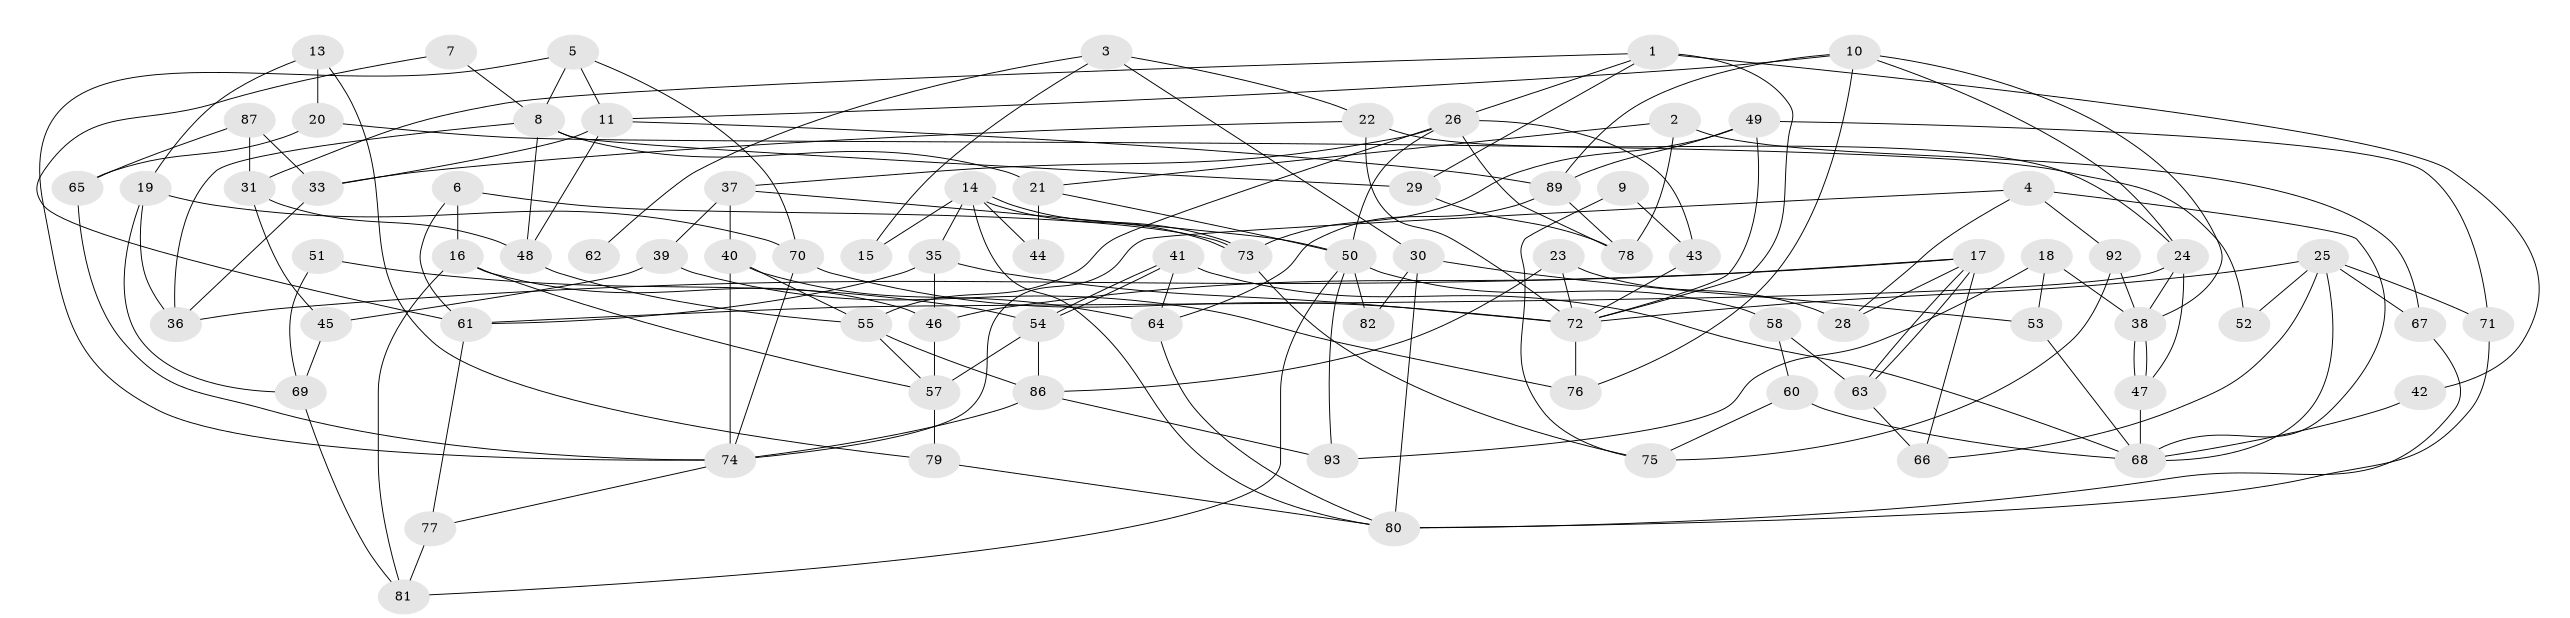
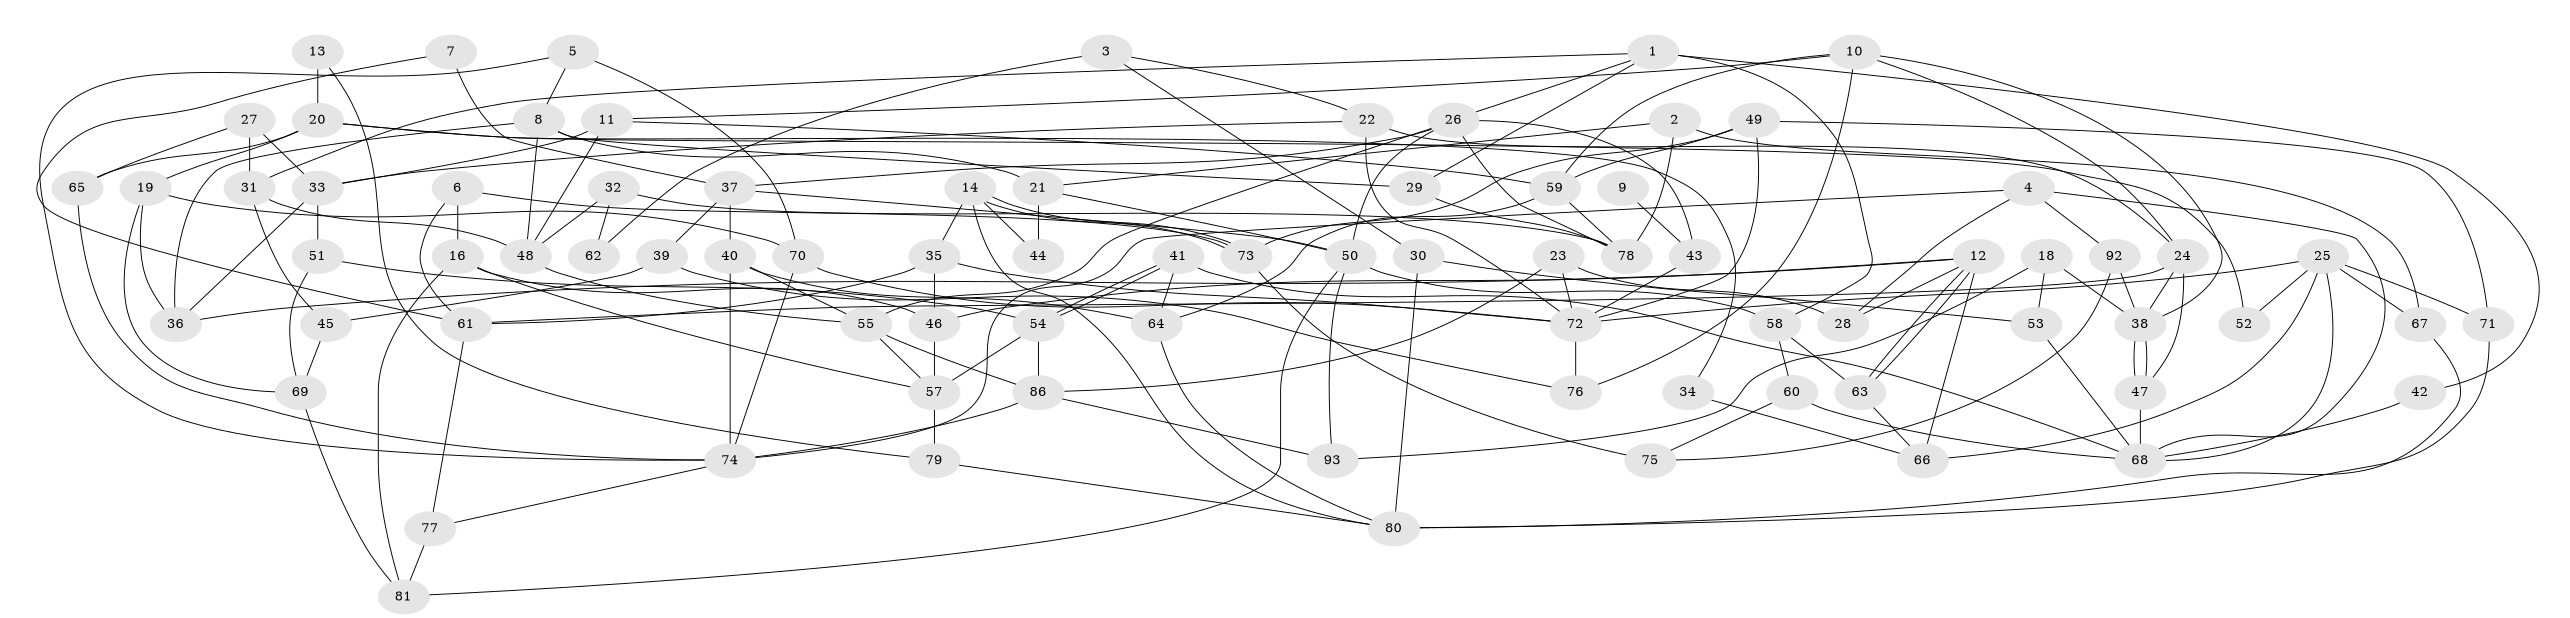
edge "7" -- "8": now "7" -- "37"
edge "5" -- "11": removed
edge "13" -- "19": now "20" -- "19"
node "87": label "87" -> "27"
node "32": added
node "89": label "89" -> "59"
edge "1" -- "72": now "1" -- "58"
edge "33" -- "51": added
node "15": removed
node "17": label "17" -> "12"
node "82": removed
edge "9" -- "75": removed
node "34": added
